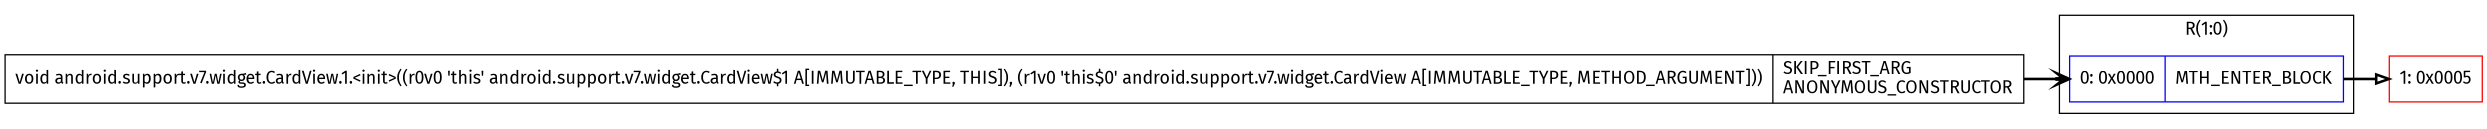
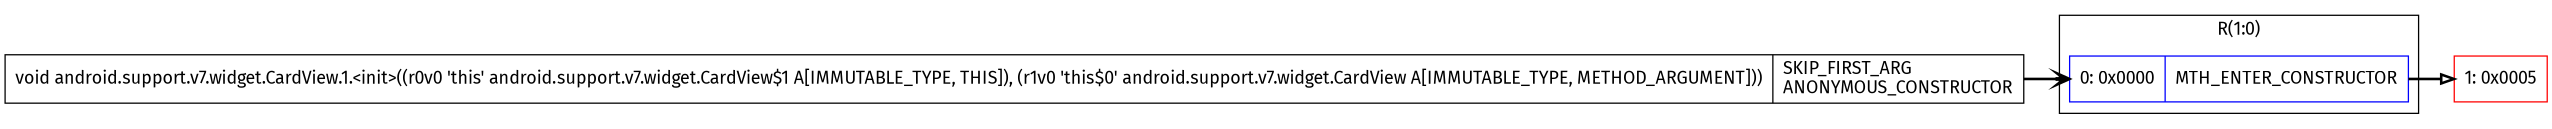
node "0: 0x0000": text "MTH_ENTER_BLOCK" -> "MTH_ENTER_CONSTRUCTOR"
